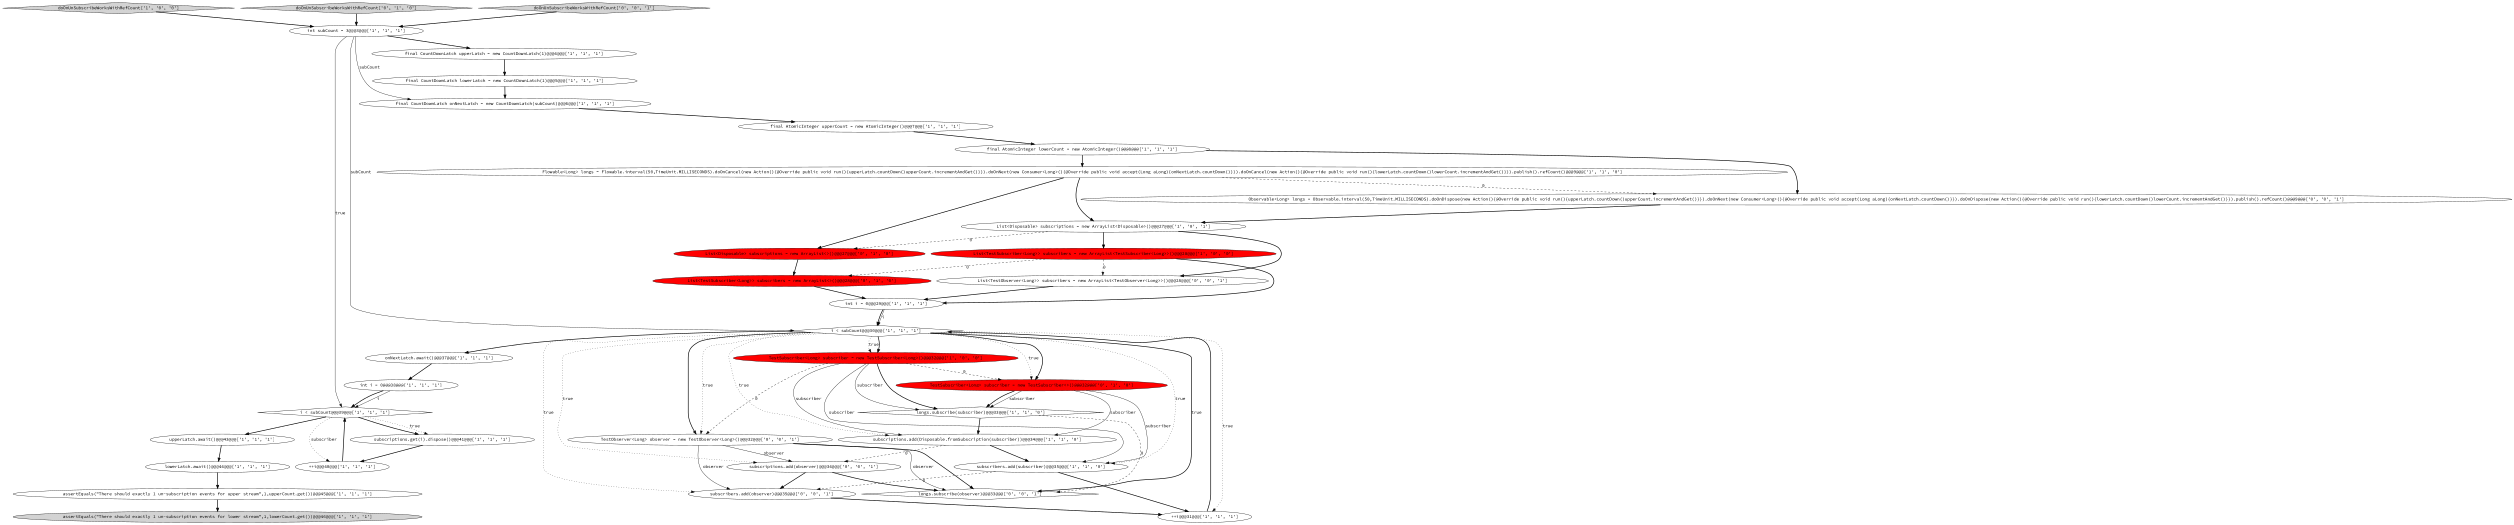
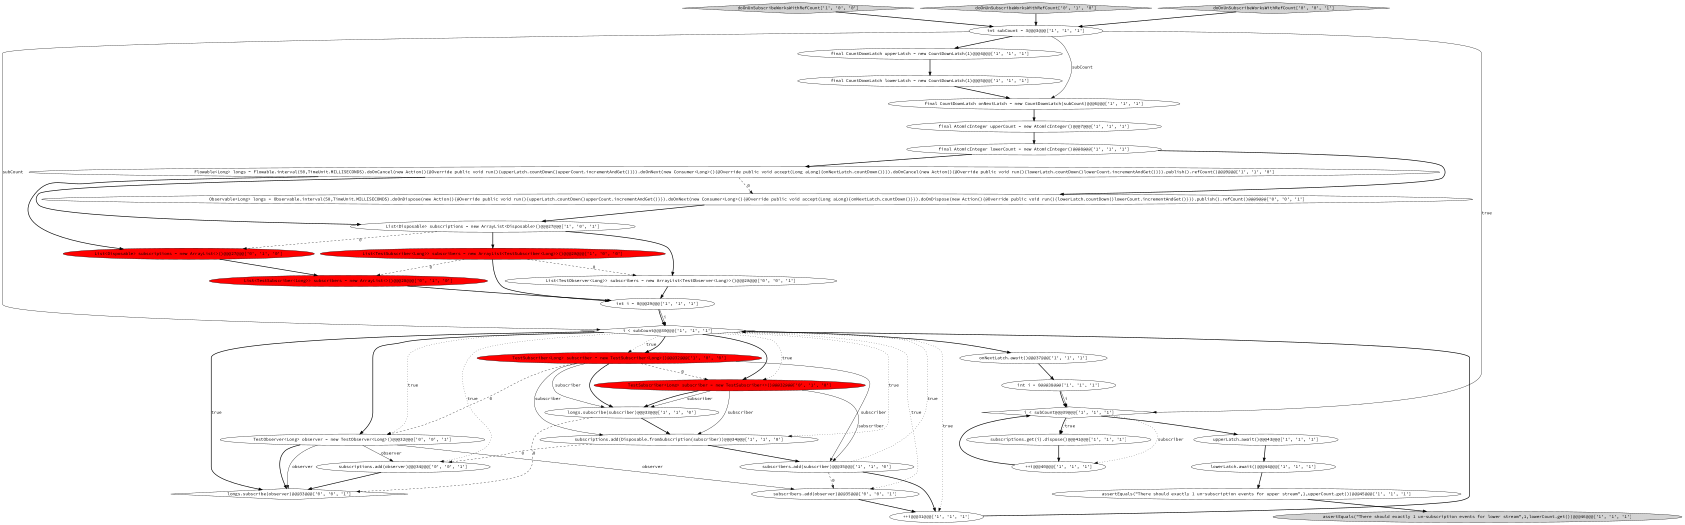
edge "i < subCount@@@30@@@['1', '1', '1']" -> "subscribers.add(subscriber)@@@35@@@['1', '1', '0']": reversed
node "longs.subscribe(subscriber)@@@33@@@['1', '1', '0']": shape diamond -> ellipse
edge "subscriptions.add(observer)@@@34@@@['0', '0', '1']" -> "subscribers.add(observer)@@@35@@@['0', '0', '1']": removed
